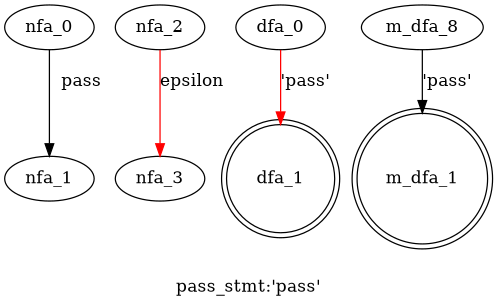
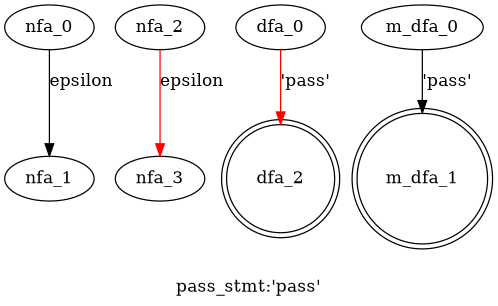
node "m_dfa_8": label "m_dfa_8" -> "m_dfa_0"
edge "nfa_0" -> "nfa_1": label "pass" -> "epsilon"
node "dfa_1": label "dfa_1" -> "dfa_2"
